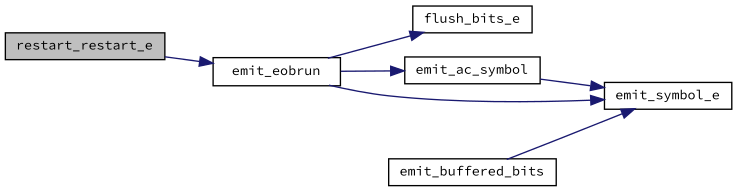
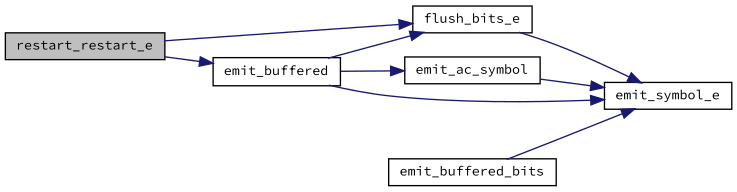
edge "restart_restart_e" -> "flush_bits_e": added
edge "flush_bits_e" -> "emit_symbol_e": added
node "emit_eobrun": label "emit_eobrun" -> "emit_buffered"
